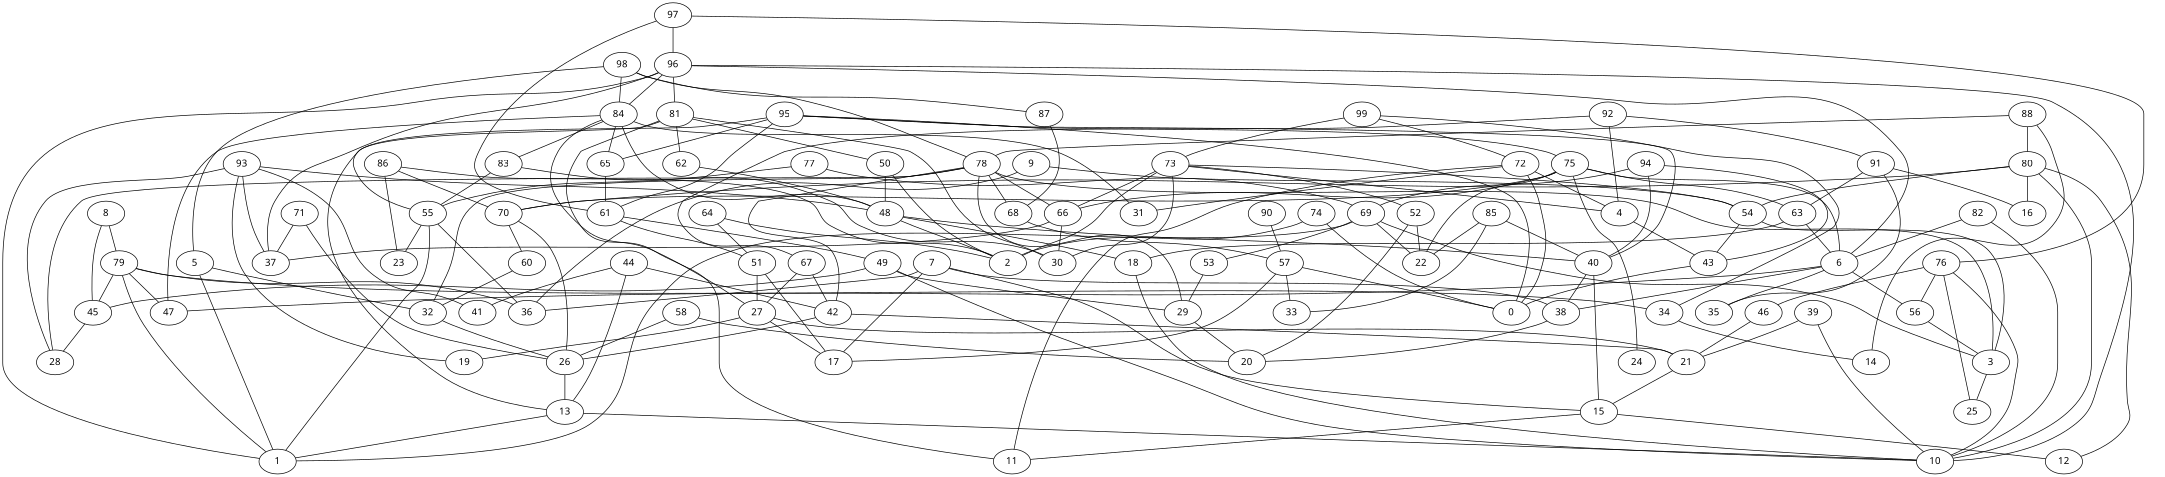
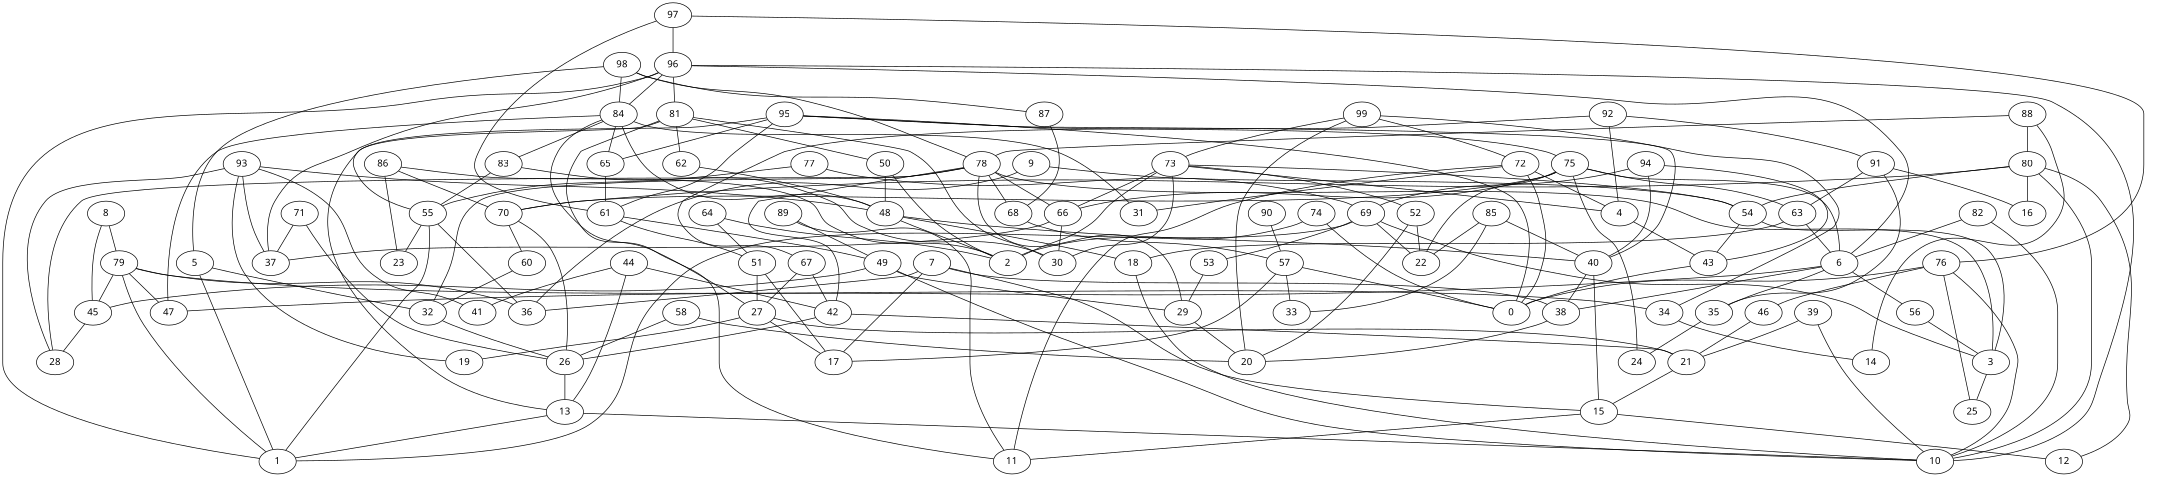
edge "99" -- "20": added
node "89": added
edge "76" -- "56": now "76" -- "0"
edge "35" -- "24": added
